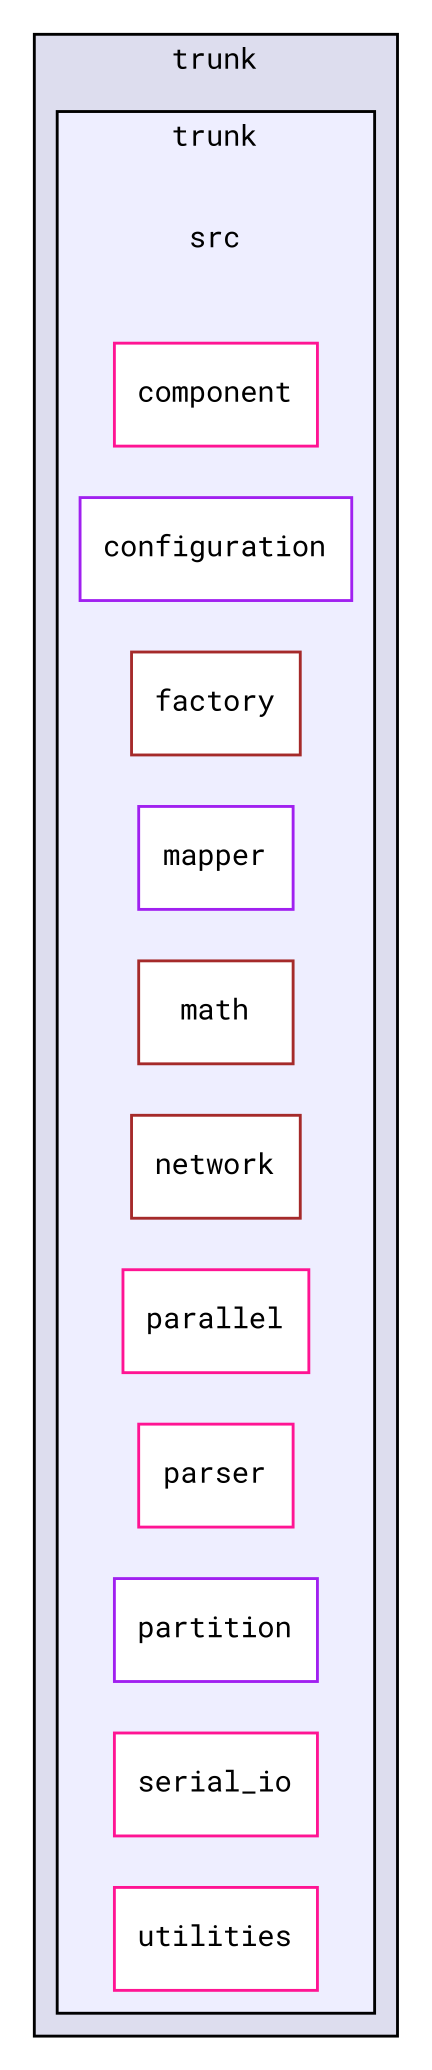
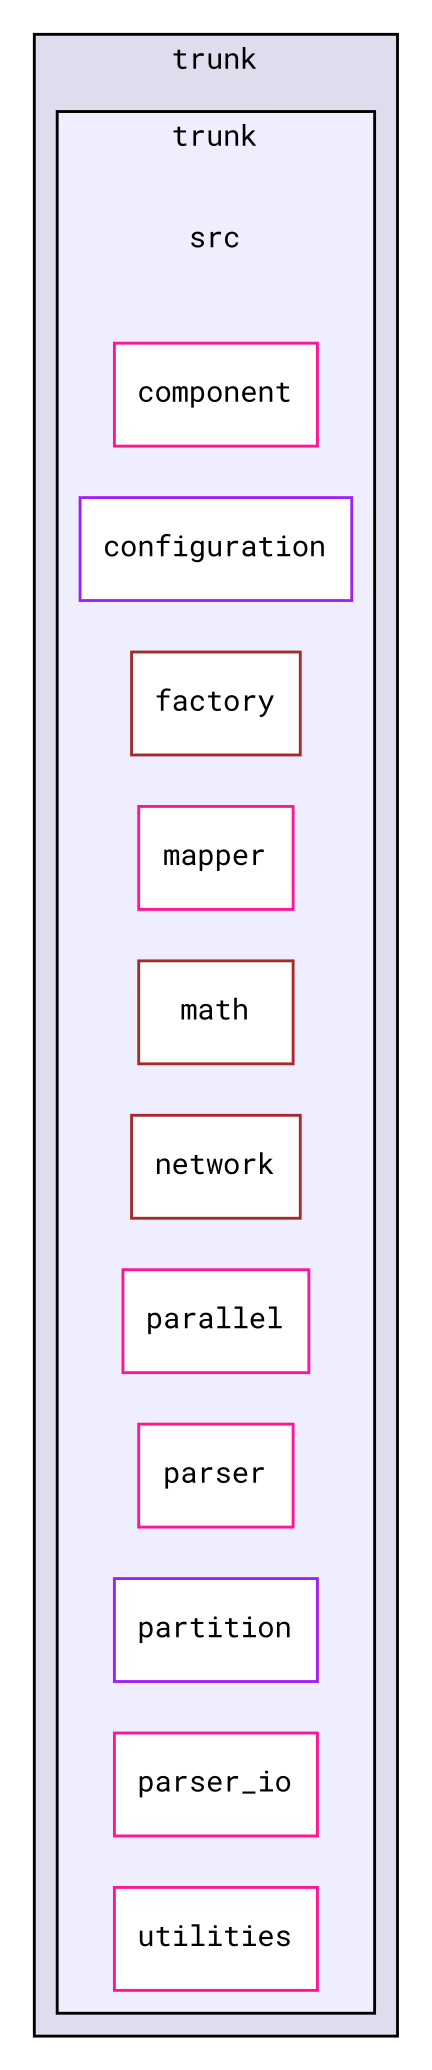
node "mapper": color purple -> deeppink
node "serial_io": label "serial_io" -> "parser_io"
